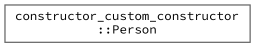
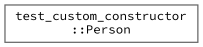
node "constructor_custom_constructor ::Person": label "constructor_custom_constructor ::Person" -> "test_custom_constructor ::Person"
